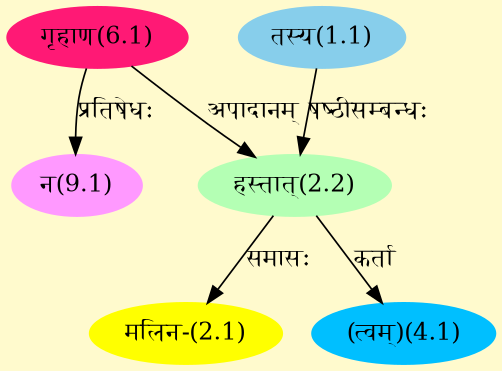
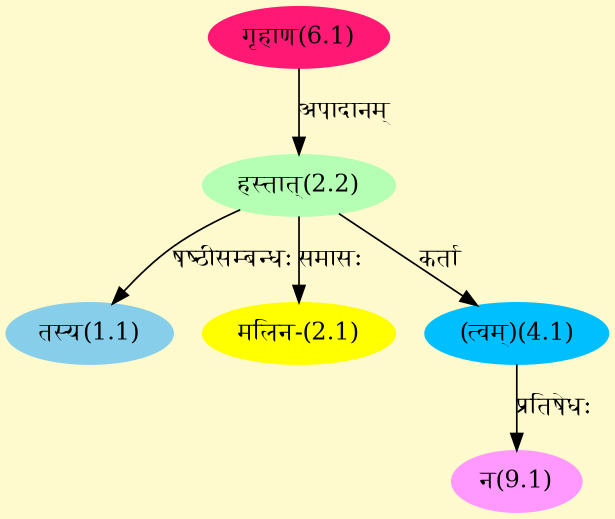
edge "गृहाण(6.1)" -> "न(9.1)": now "(त्वम्)(4.1)" -> "न(9.1)"
edge "तस्य(1.1)" -> "हस्तात्(2.2)": reversed
